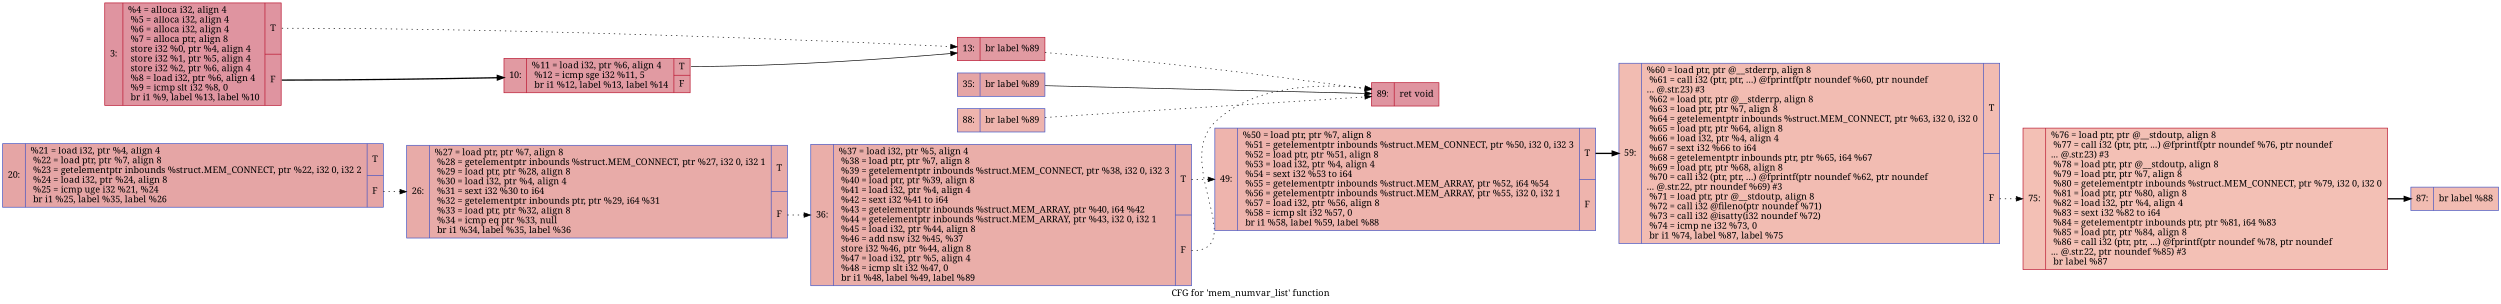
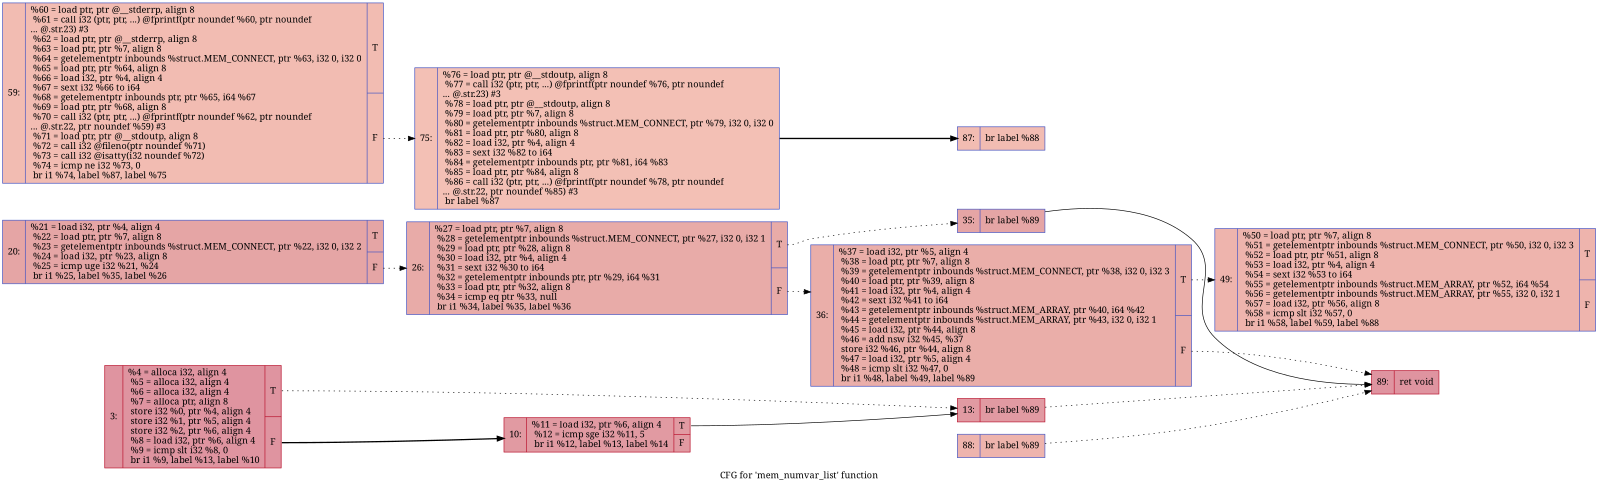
edge "49:" -> "59:": removed
node "20:": text "%24 = load i32, ptr %24, align 8" -> "%24 = load i32, ptr %23, align 8"
node "59:": text "... @.str.22, ptr noundef %69) #3" -> "... @.str.22, ptr noundef %59) #3"
node "75:": color #b70d28ff -> #3d50c3ff
edge "26:" -> "35:": added
